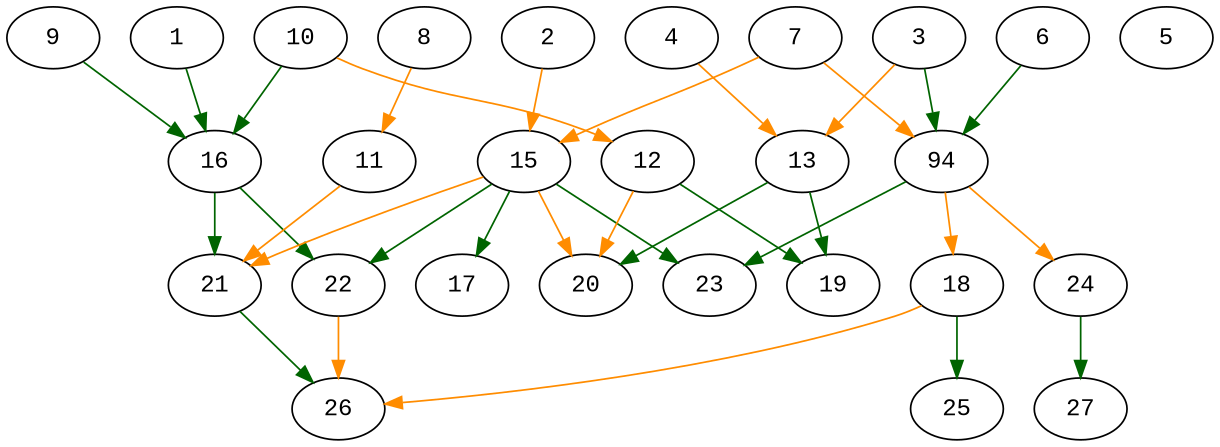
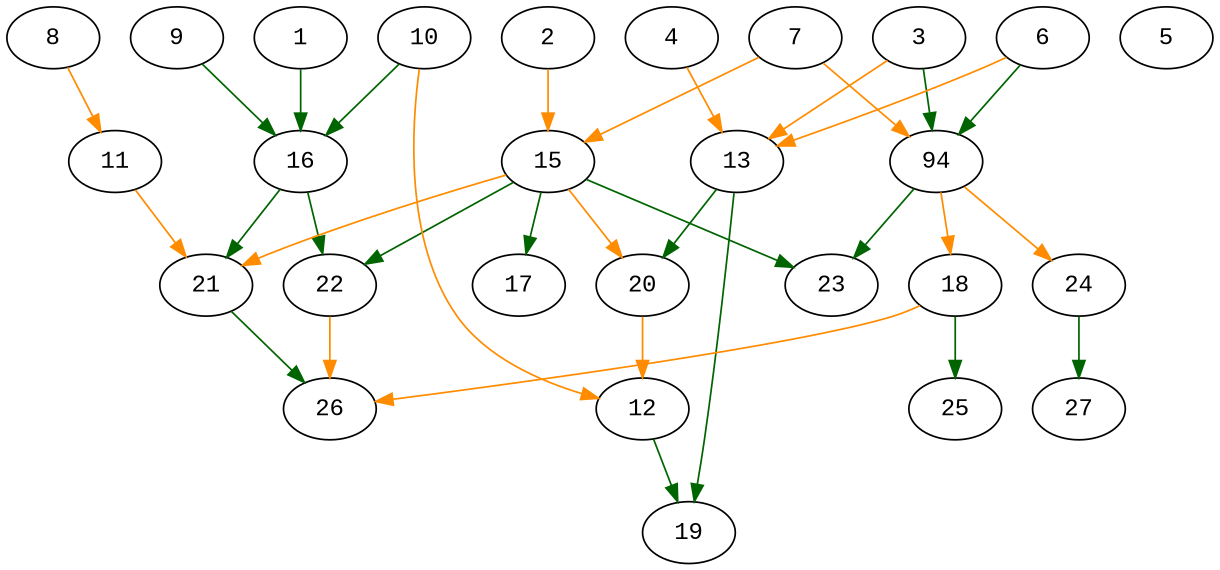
edge "6" -> "13": added
edge "12" -> "20": reversed
